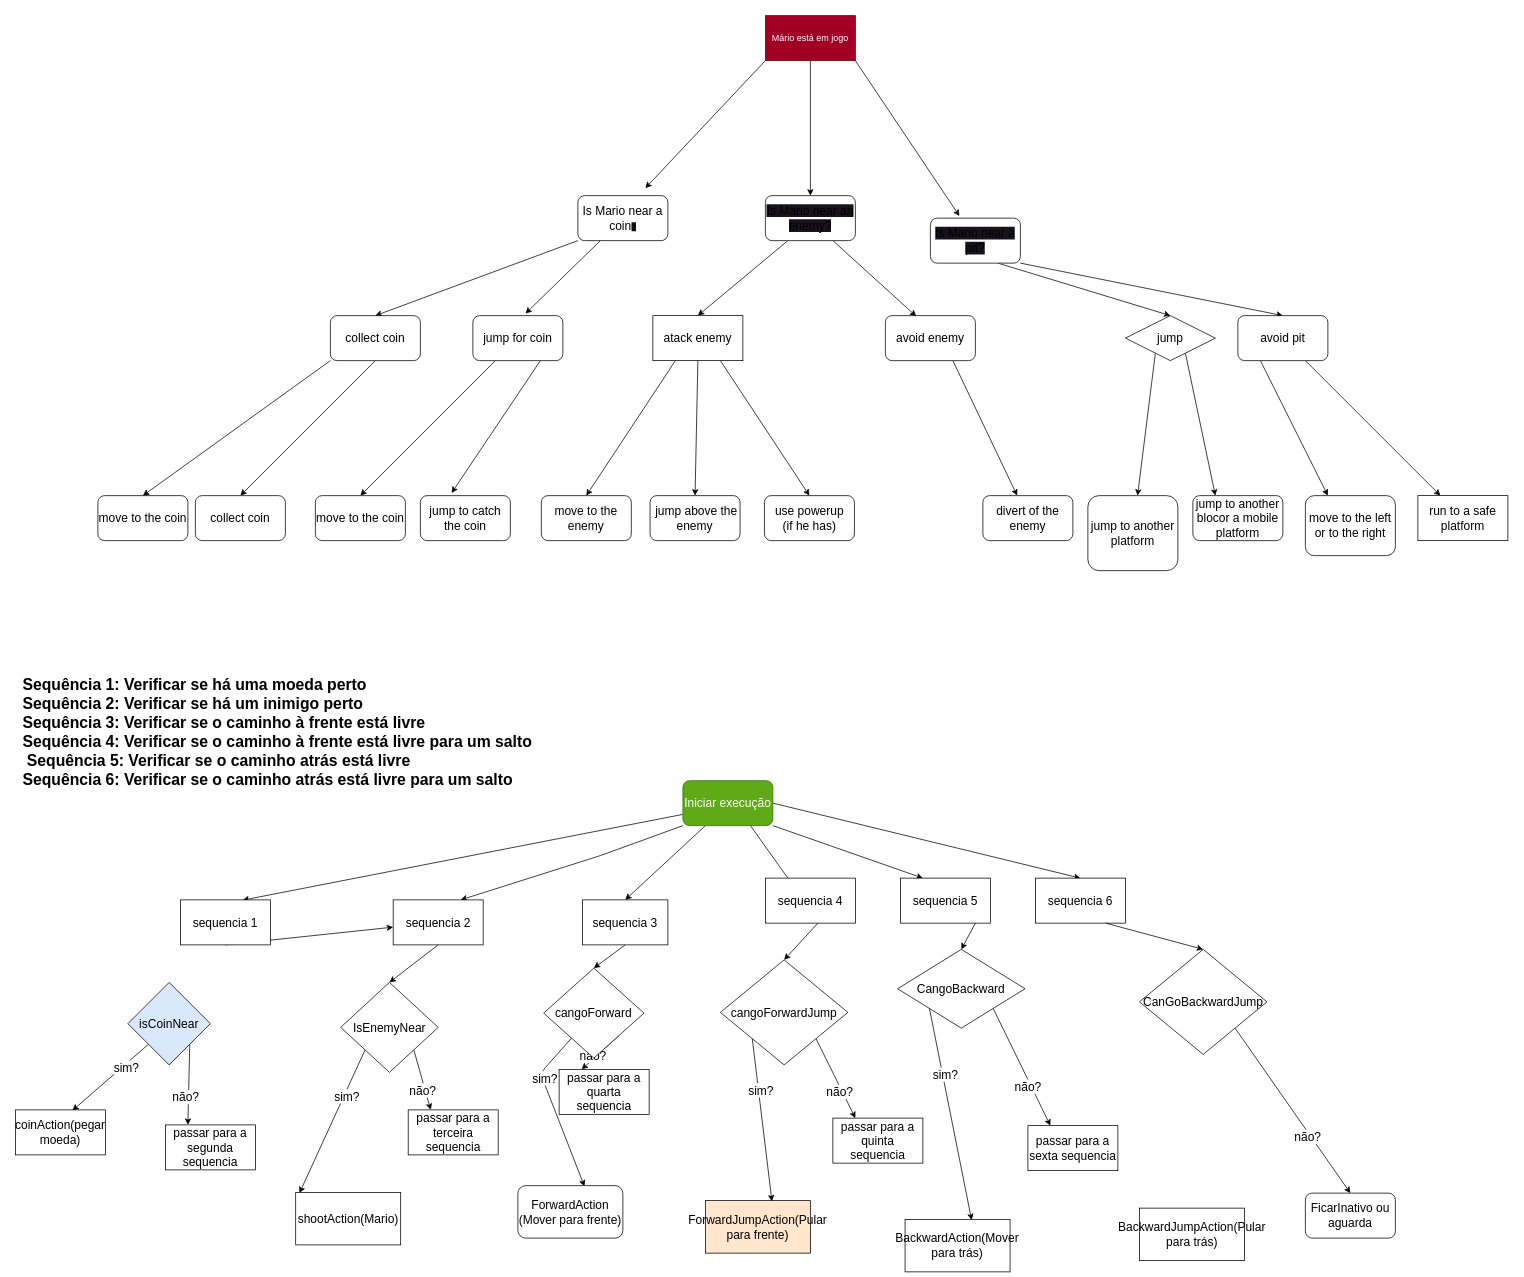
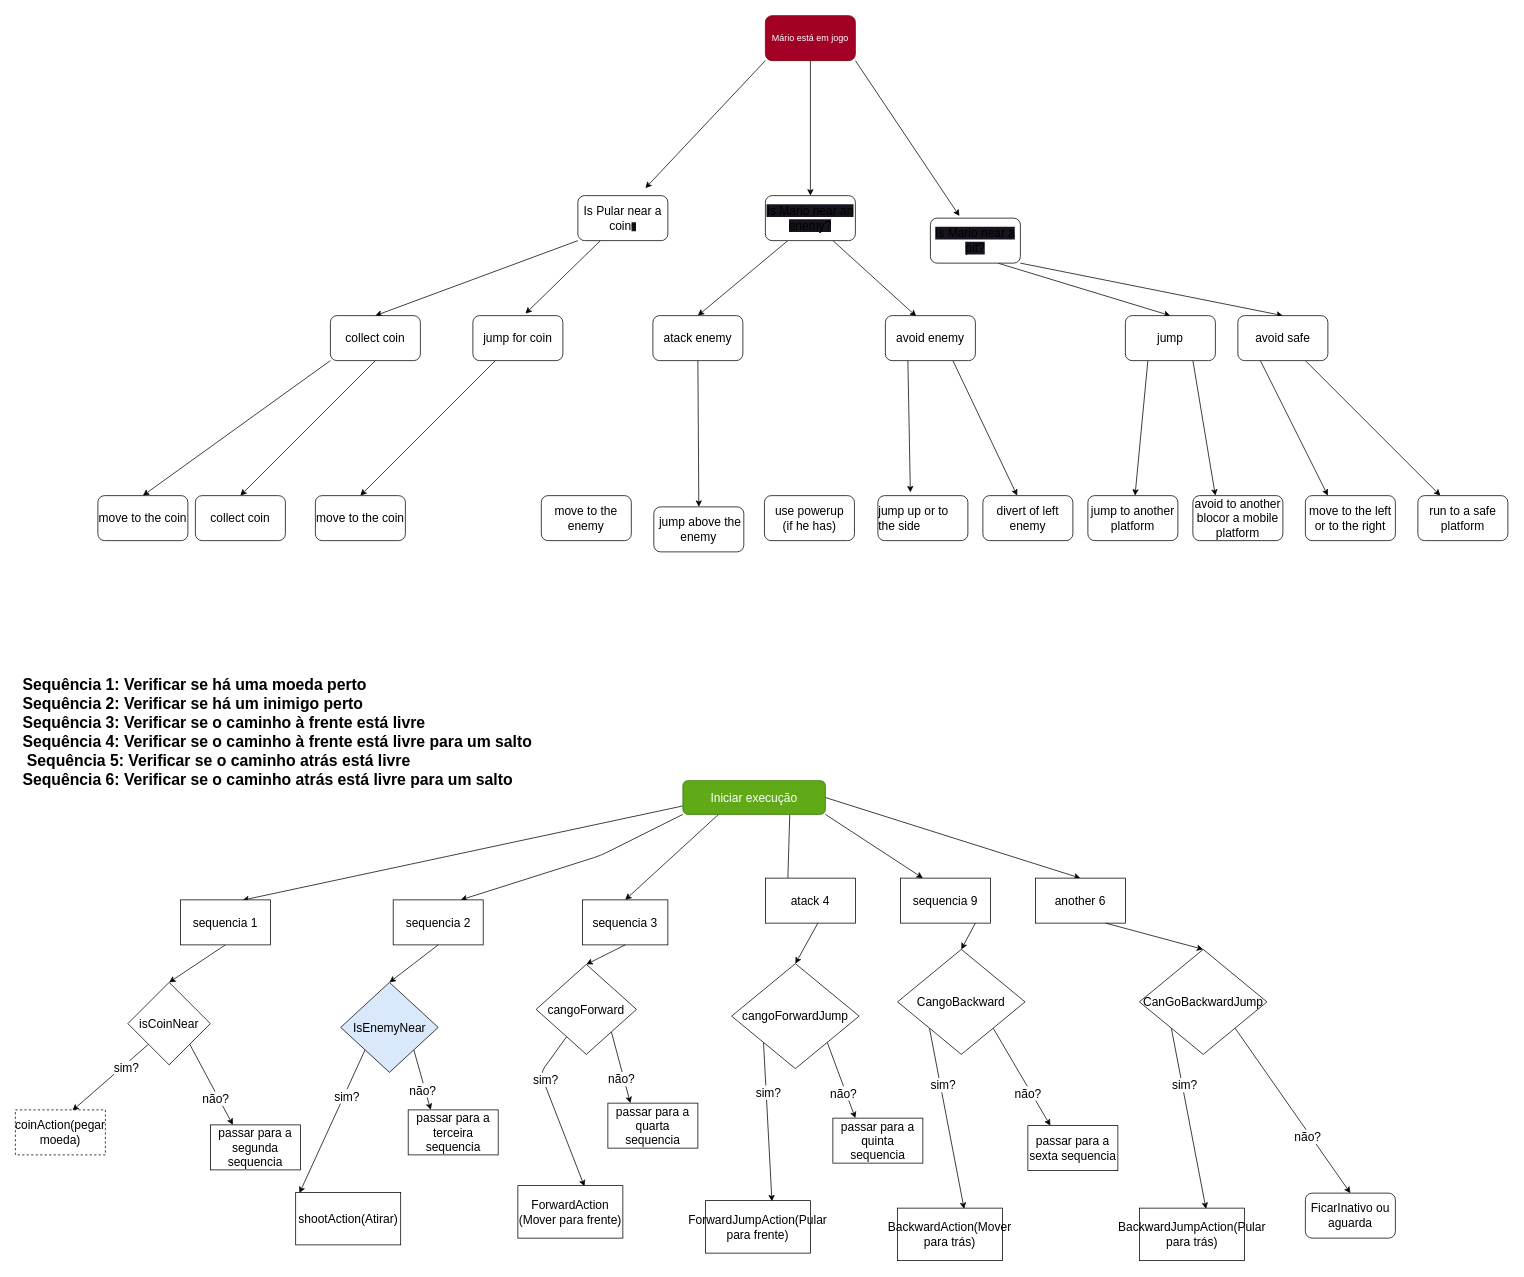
node "Mário está em jogo": shape rectangle -> rounded rectangle
node "Is Mario near a coin?": label "Is Mario near a coin?" -> "Is Pular near a coin?"
node "atack enemy": shape rectangle -> rounded rectangle
node "jump": shape diamond -> rounded rectangle
node "avoid pit": label "avoid pit" -> "avoid safe"
edge "avoid enemy" -> "jump up or to the side": added
edge "jump for coin" -> "jump to catch the coin": removed
edge "atack enemy" -> "move to the enemy": removed
edge "atack enemy" -> "use powerup (if he has)": removed
node "jump to catch the coin": removed
node "jump above the enemy": moved (695, 518) -> (699, 529)
node "jump up or to the side": added
node "divert of the enemy": label "divert of the enemy" -> "divert of left enemy"
node "jump to another blocor a mobile platform": label "jump to another blocor a mobile platform" -> "avoid to another blocor a mobile platform"
node "run to a safe platform": shape rectangle -> rounded rectangle
node "move to the left or to the right": size 90x60 -> 90x45
node "jump to another platform": size 90x75 -> 90x45
node "Iniciar execução": size 90x45 -> 143x34
node "sequencia 4": label "sequencia 4" -> "atack 4"
node "sequencia 5": label "sequencia 5" -> "sequencia 9"
node "sequencia 6": label "sequencia 6" -> "another 6"
edge "sequencia 1" -> "sequencia 2": now "sequencia 1" -> "isCoinNear"
node "CangoBackward": size 128x79 -> 128x105
node "cangoForwardJump": moved (784, 1012) -> (795, 1016)
node "cangoForward": moved (594, 1013) -> (586, 1009)
node "isCoinNear": fillcolor #dae8fc -> #ffffff
node "IsEnemyNear": fillcolor #ffffff -> #dae8fc
node "passar para a quarta sequencia": moved (604, 1092) -> (653, 1125)
edge "CanGoBackwardJump" -> "BackwardJumpAction(Pular para trás)": added, label "sim?"
node "coinAction(pegar moeda)": style solid -> dashed
node "passar para a segunda sequencia": moved (210, 1147) -> (255, 1147)
node "ForwardAction (Mover para frente)": shape rounded rectangle -> rectangle
node "shootAction(Mario)": label "shootAction(Mario)" -> "shootAction(Atirar)"
node "ForwardJumpAction(Pular para frente)": fillcolor #ffe6cc -> #ffffff
node "BackwardAction(Mover para trás)": moved (958, 1245) -> (950, 1234)
